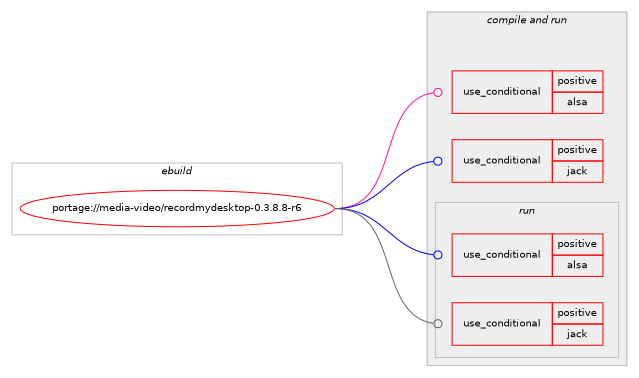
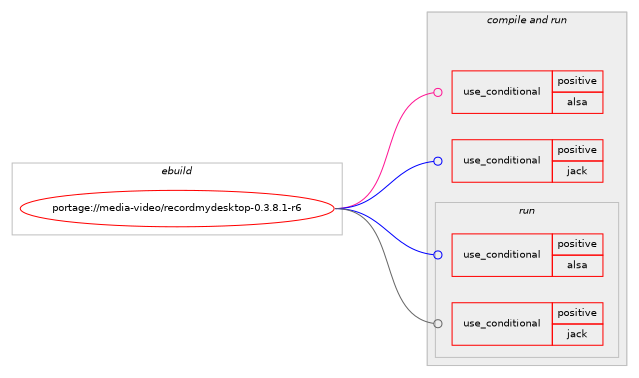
node "portage://media-video/recordmydesktop-0.3.8.8-r6": label "portage://media-video/recordmydesktop-0.3.8.8-r6" -> "portage://media-video/recordmydesktop-0.3.8.1-r6"
